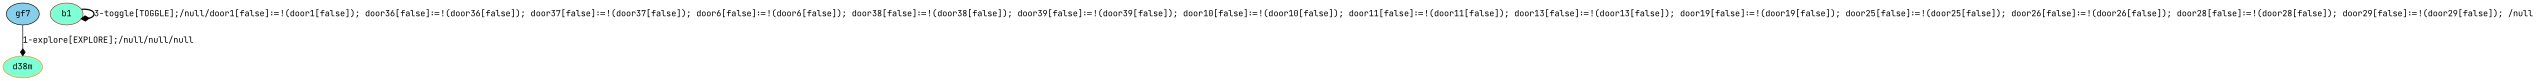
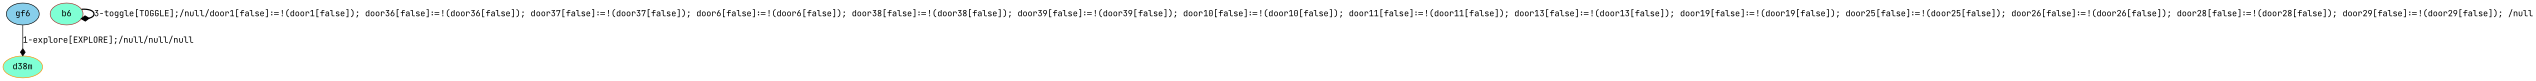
node "gf7": label "gf7" -> "gf6"
node "b1": label "b1" -> "b6"
